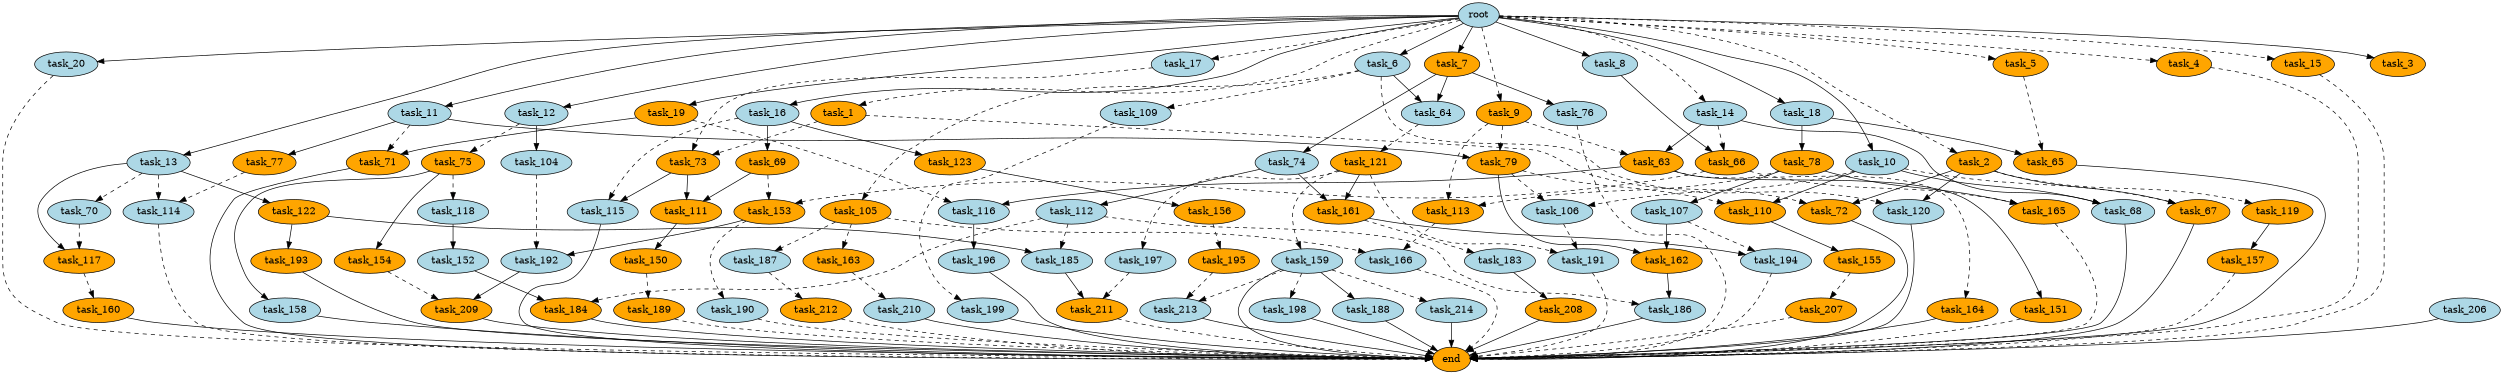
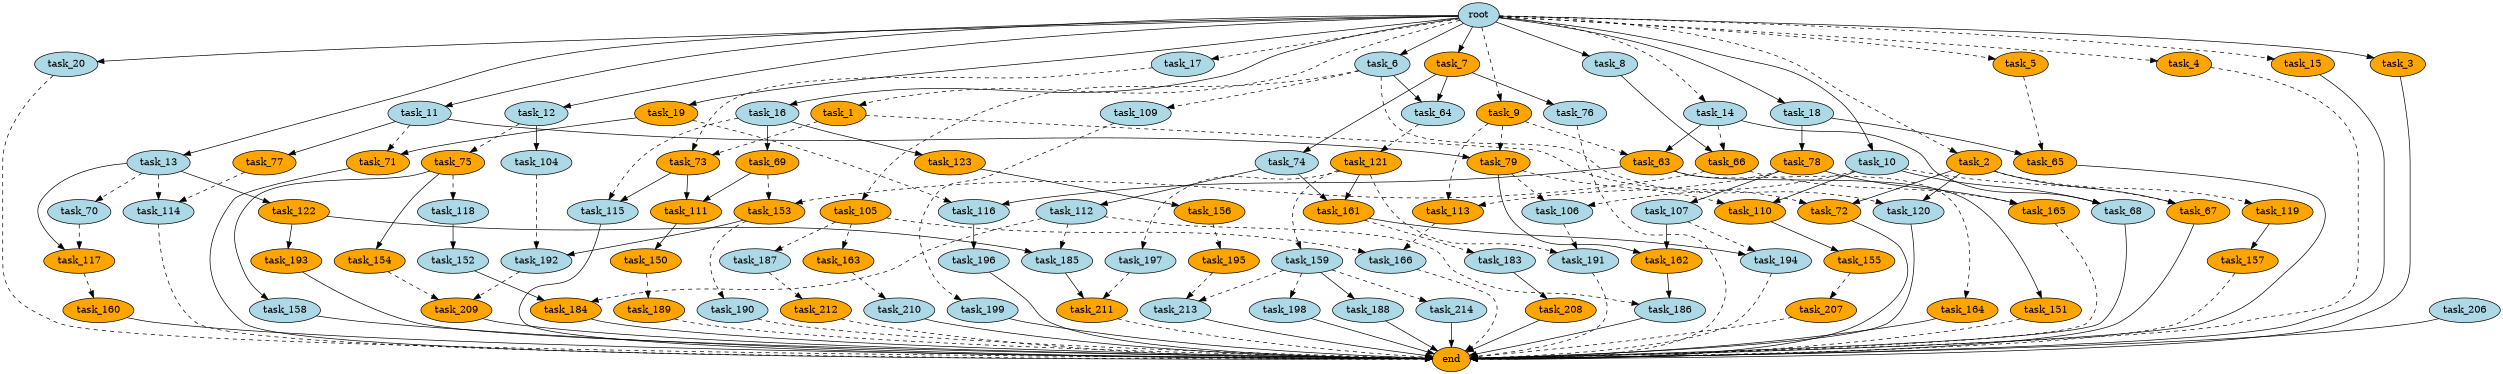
edge "task_192" -> "task_209": style solid -> dashed
edge "task_15" -> "end": style dashed -> solid
edge "task_159" -> "end": now "task_3" -> "end"
